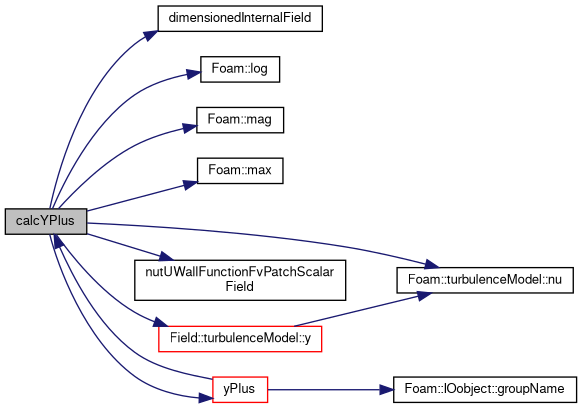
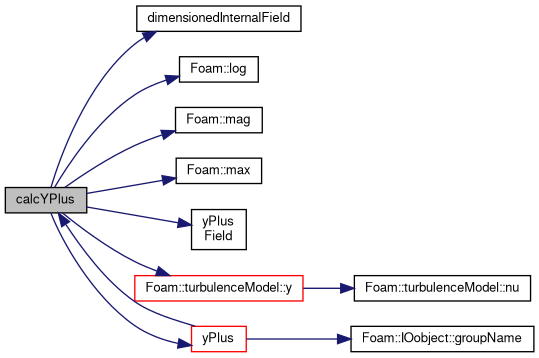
edge "calcYPlus" -> "Foam::turbulenceModel::nu": removed
node "nutUWallFunctionFvPatchScalar Field": label "nutUWallFunctionFvPatchScalar Field" -> "yPlus Field"
node "Field::turbulenceModel::y": label "Field::turbulenceModel::y" -> "Foam::turbulenceModel::y"
